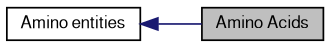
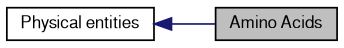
node "Amino entities": label "Amino entities" -> "Physical entities"
